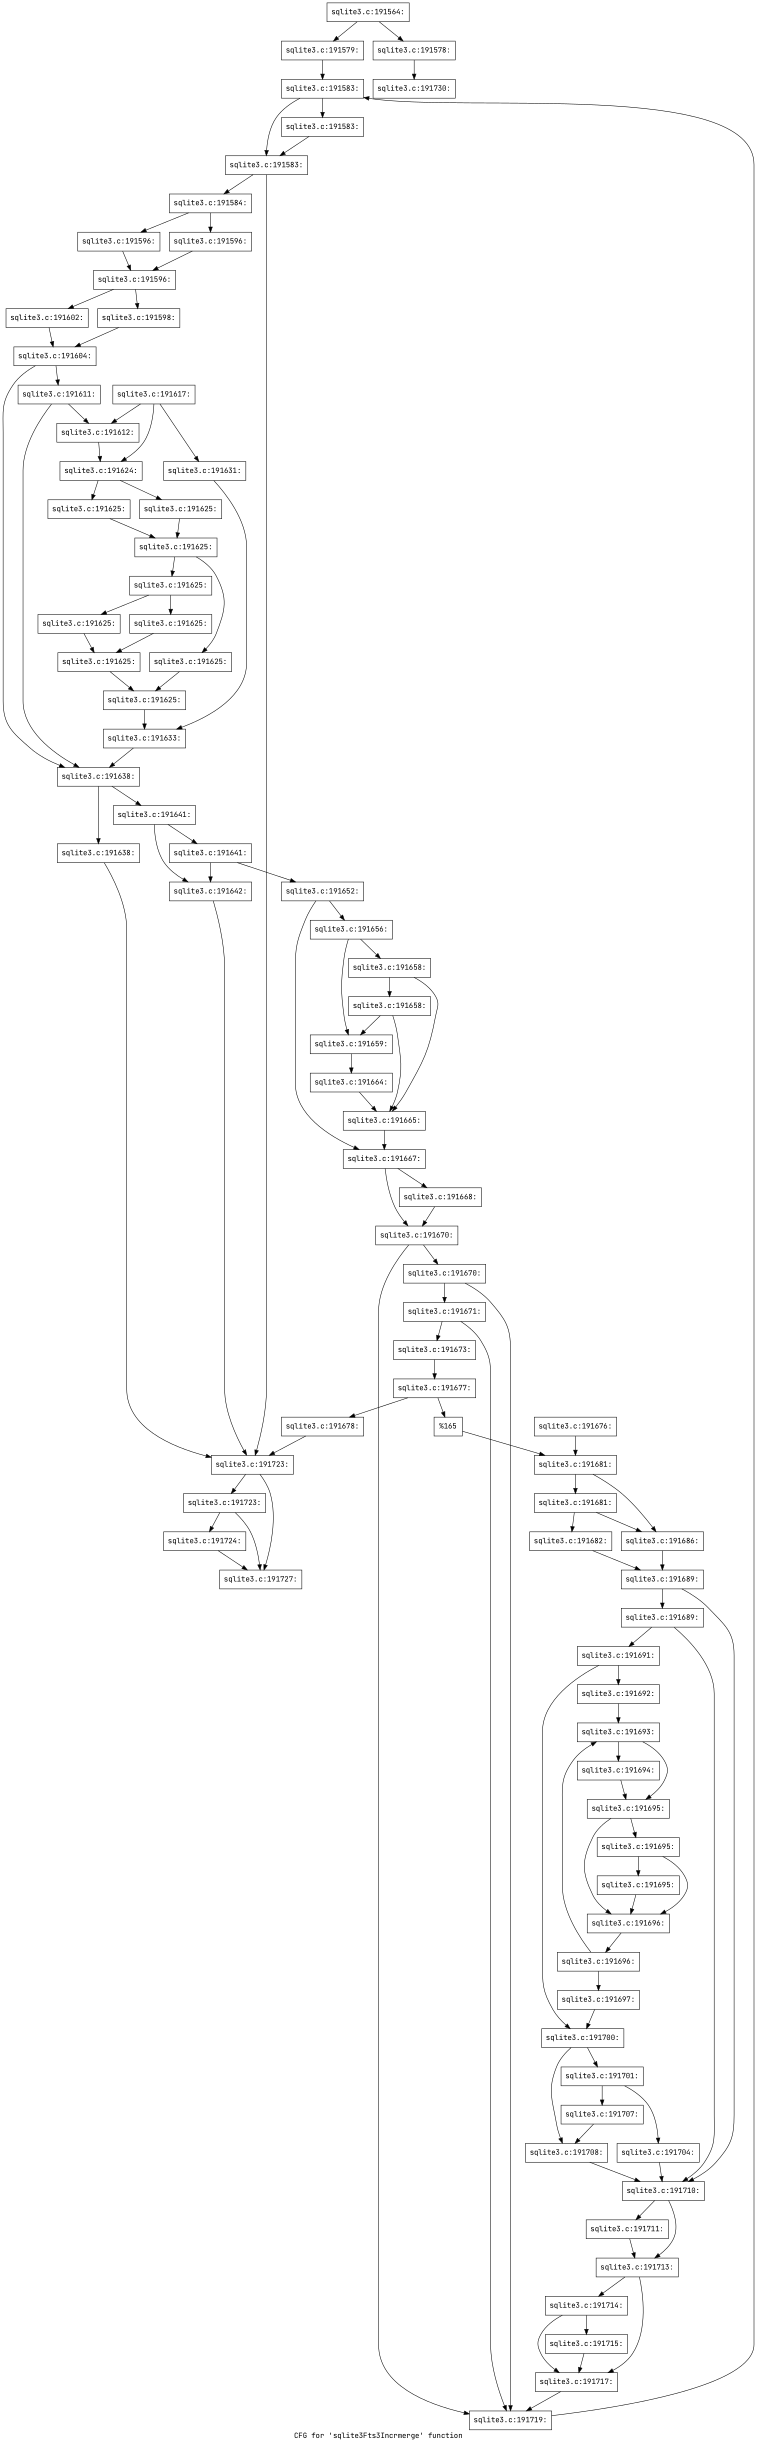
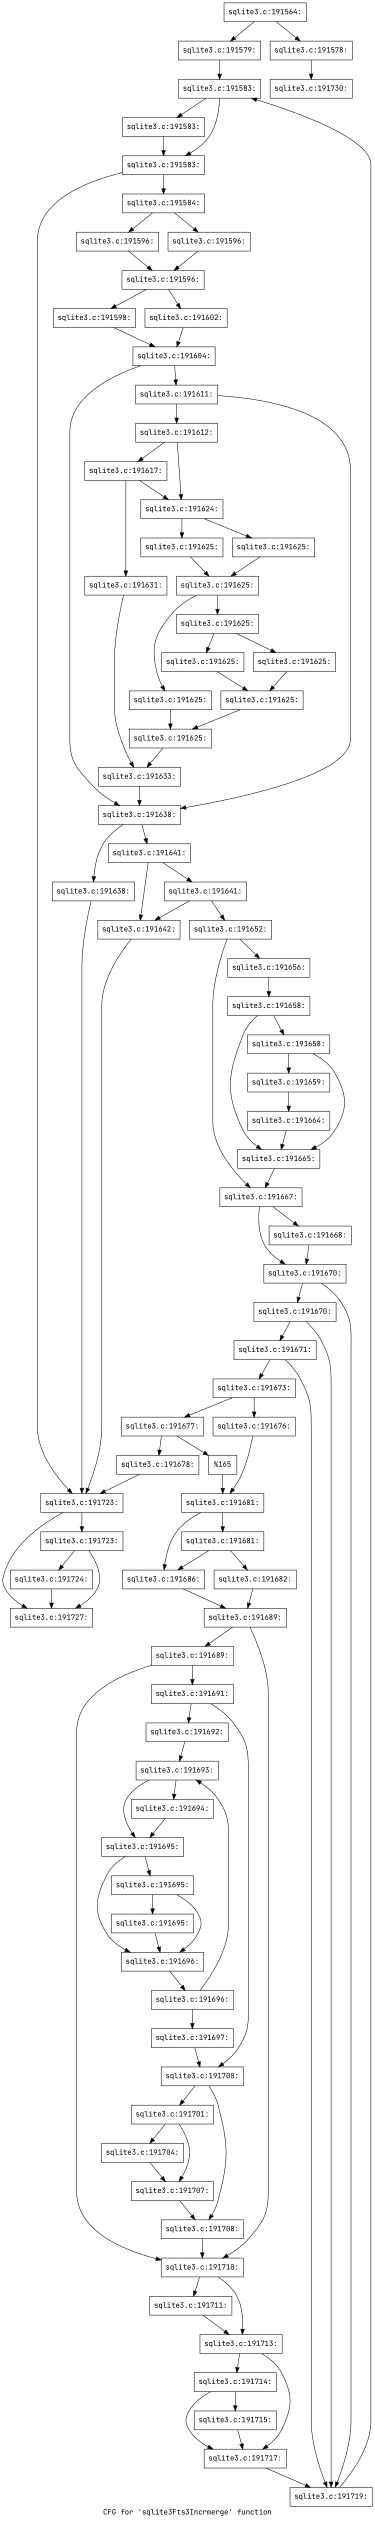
edge "sqlite3.c:191617:" -> "sqlite3.c:191612:": reversed
edge "sqlite3.c:191656:" -> "sqlite3.c:191659:": removed
edge "sqlite3.c:191673:" -> "sqlite3.c:191676:": added
edge "sqlite3.c:191704:" -> "sqlite3.c:191710:": now "sqlite3.c:191704:" -> "sqlite3.c:191707:"
